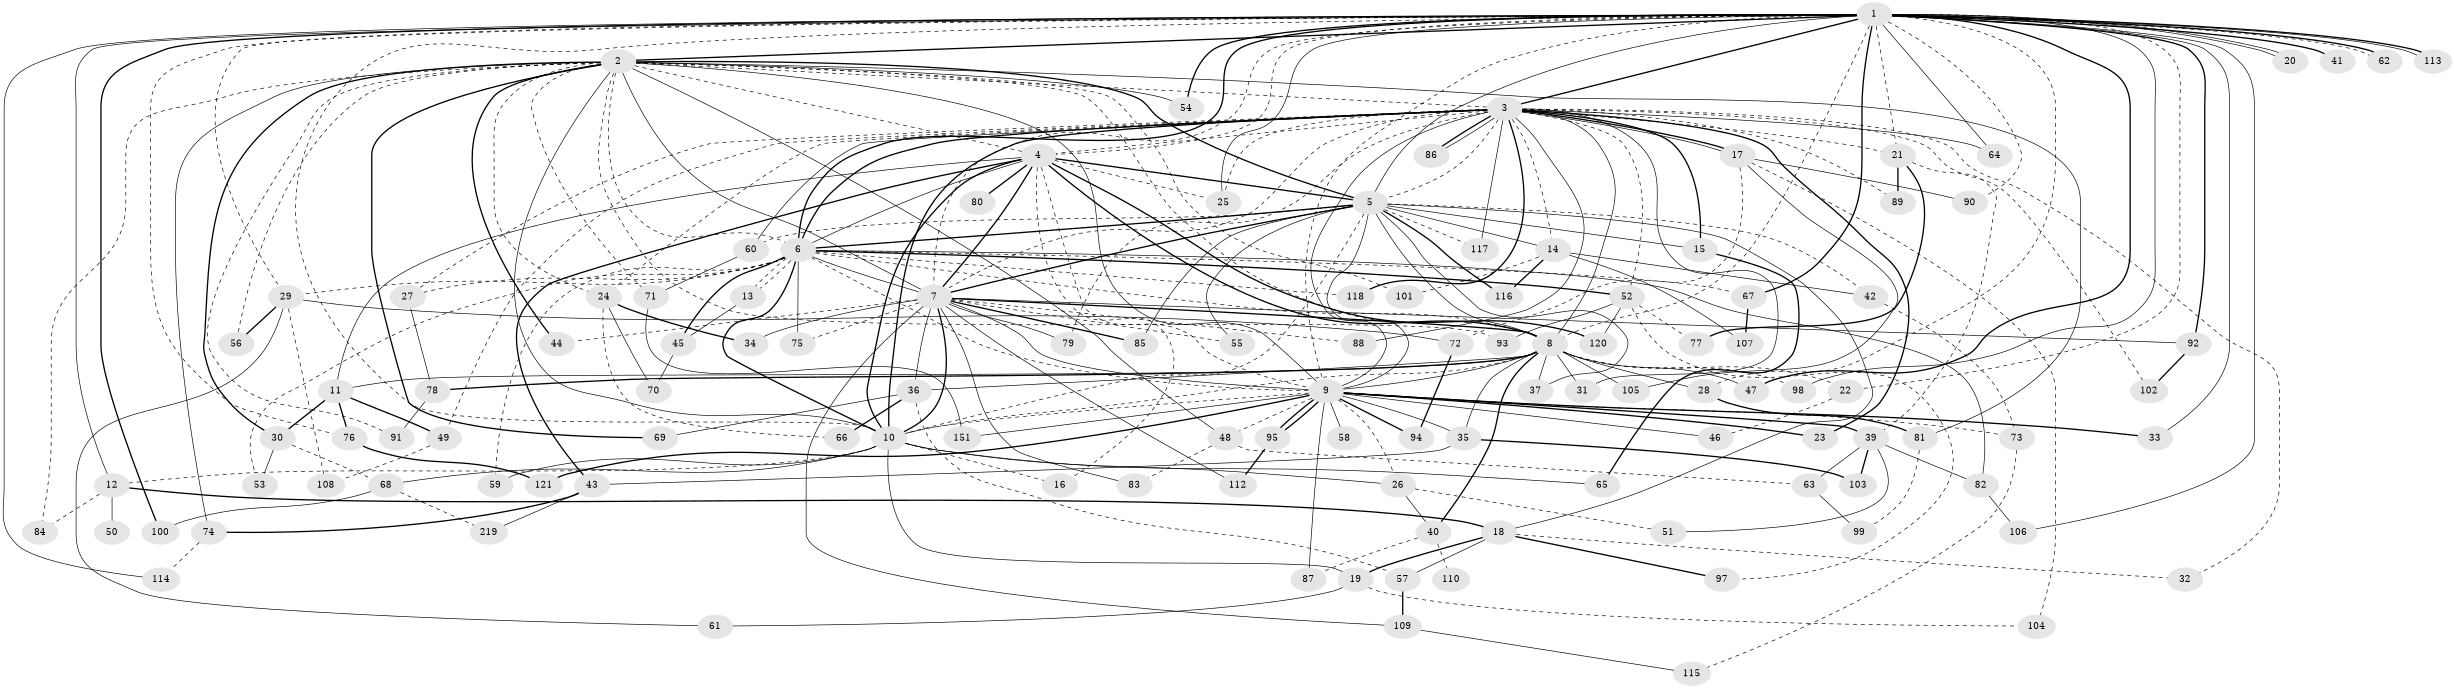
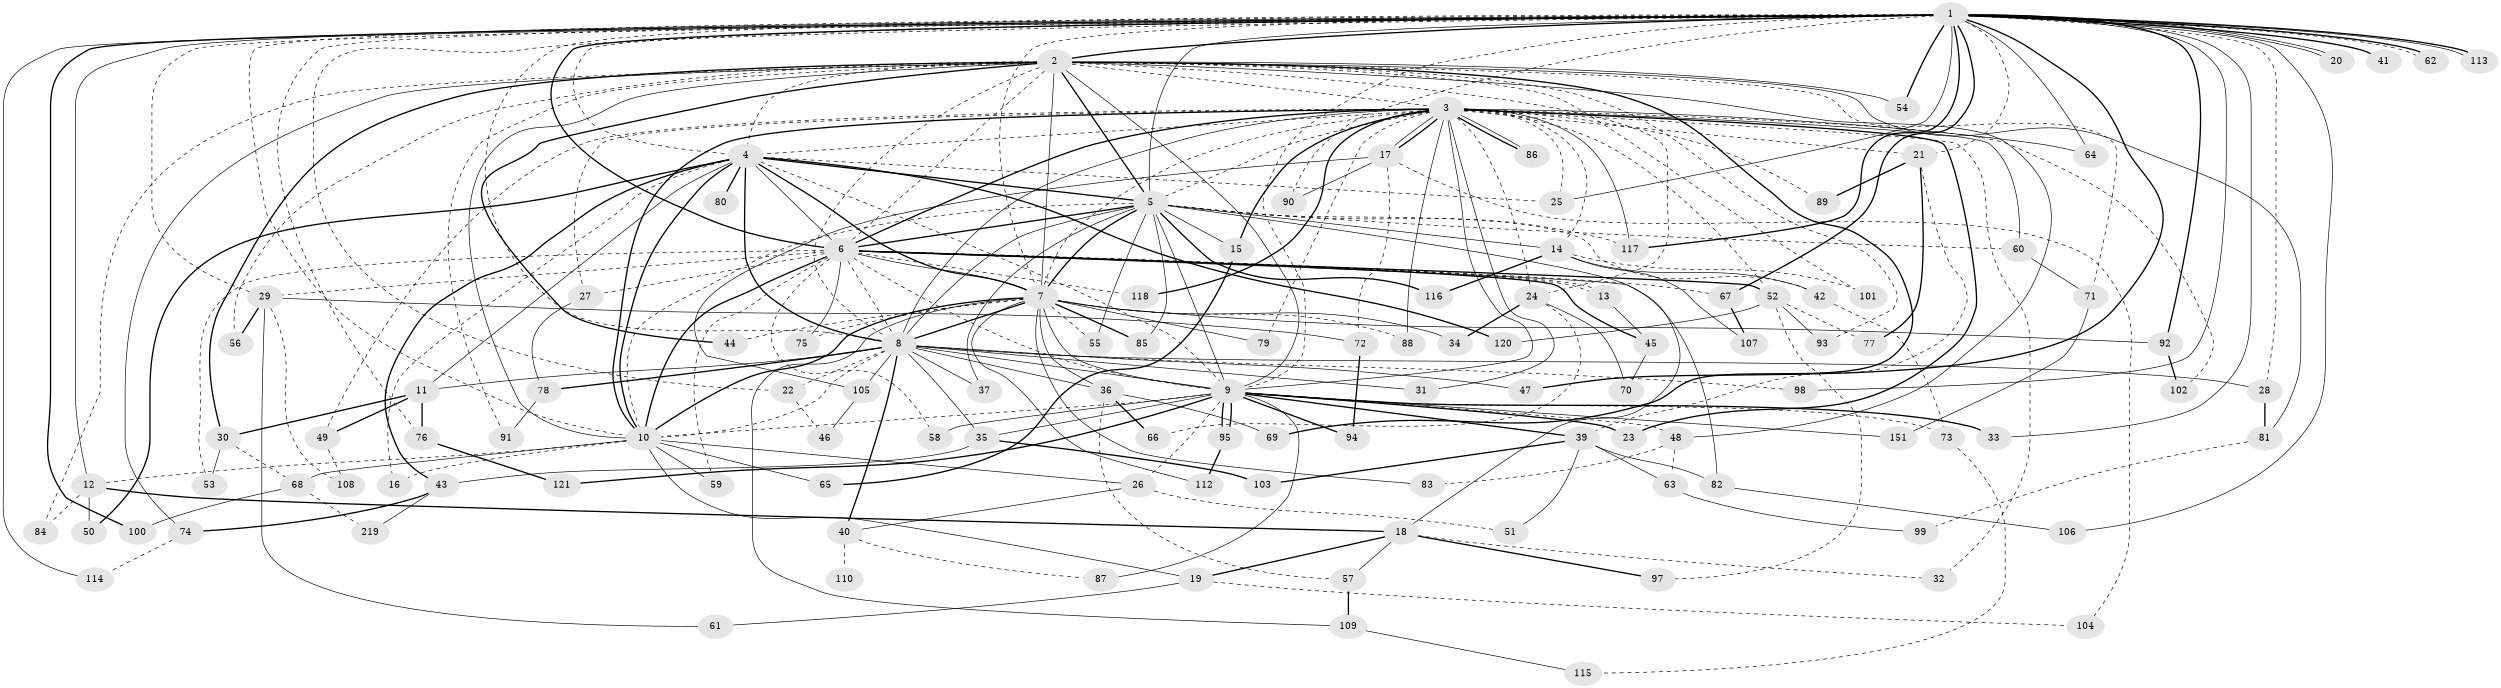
edge "1" -- "3": now "1" -- "117"
edge "4" -- "50": added
edge "6" -- "58": added
edge "9" -- "46": now "105" -- "46"
